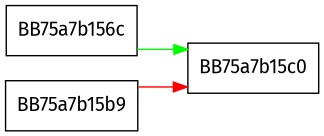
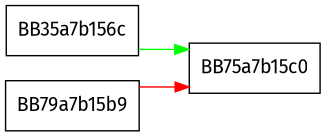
node "BB75a7b156c": label "BB75a7b156c" -> "BB35a7b156c"
node "BB75a7b15b9": label "BB75a7b15b9" -> "BB79a7b15b9"
